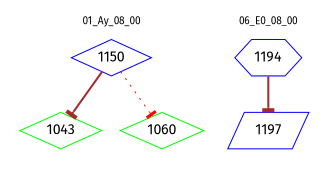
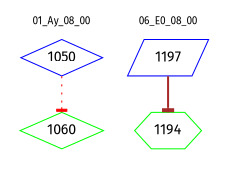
node "1150": label "1150" -> "1050"
node "1194": color blue -> green
edge "1194" -> "1197": reversed
node "1043": removed
